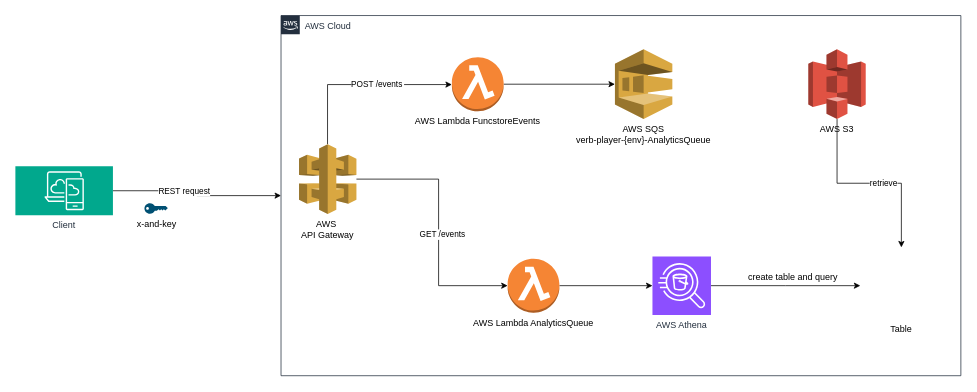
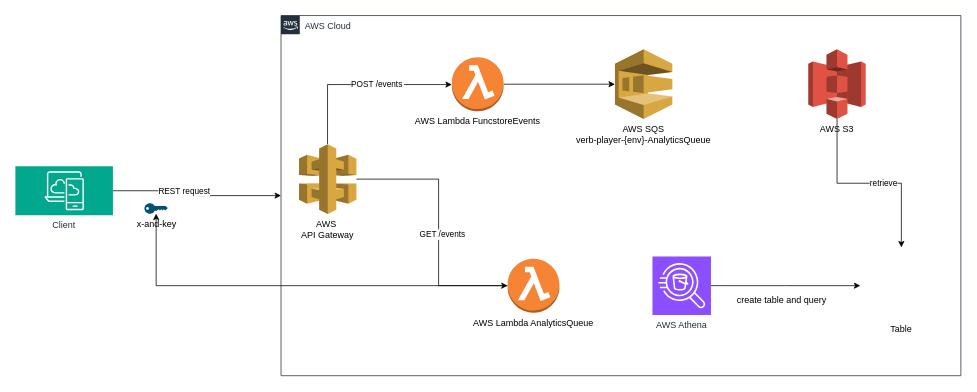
node "create table and query": moved (793, 276) -> (782, 299)
edge "AWS Lambda AnalyticsQueue" -> "AWS Athena": now "AWS Lambda AnalyticsQueue" -> "x-and-key"
